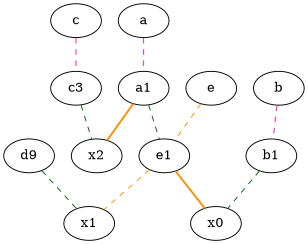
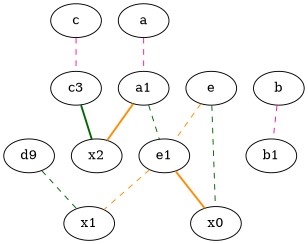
edge "c3" -- "x2": style dashed -> bold
edge "b1" -- "x0": now "e" -- "x0"
